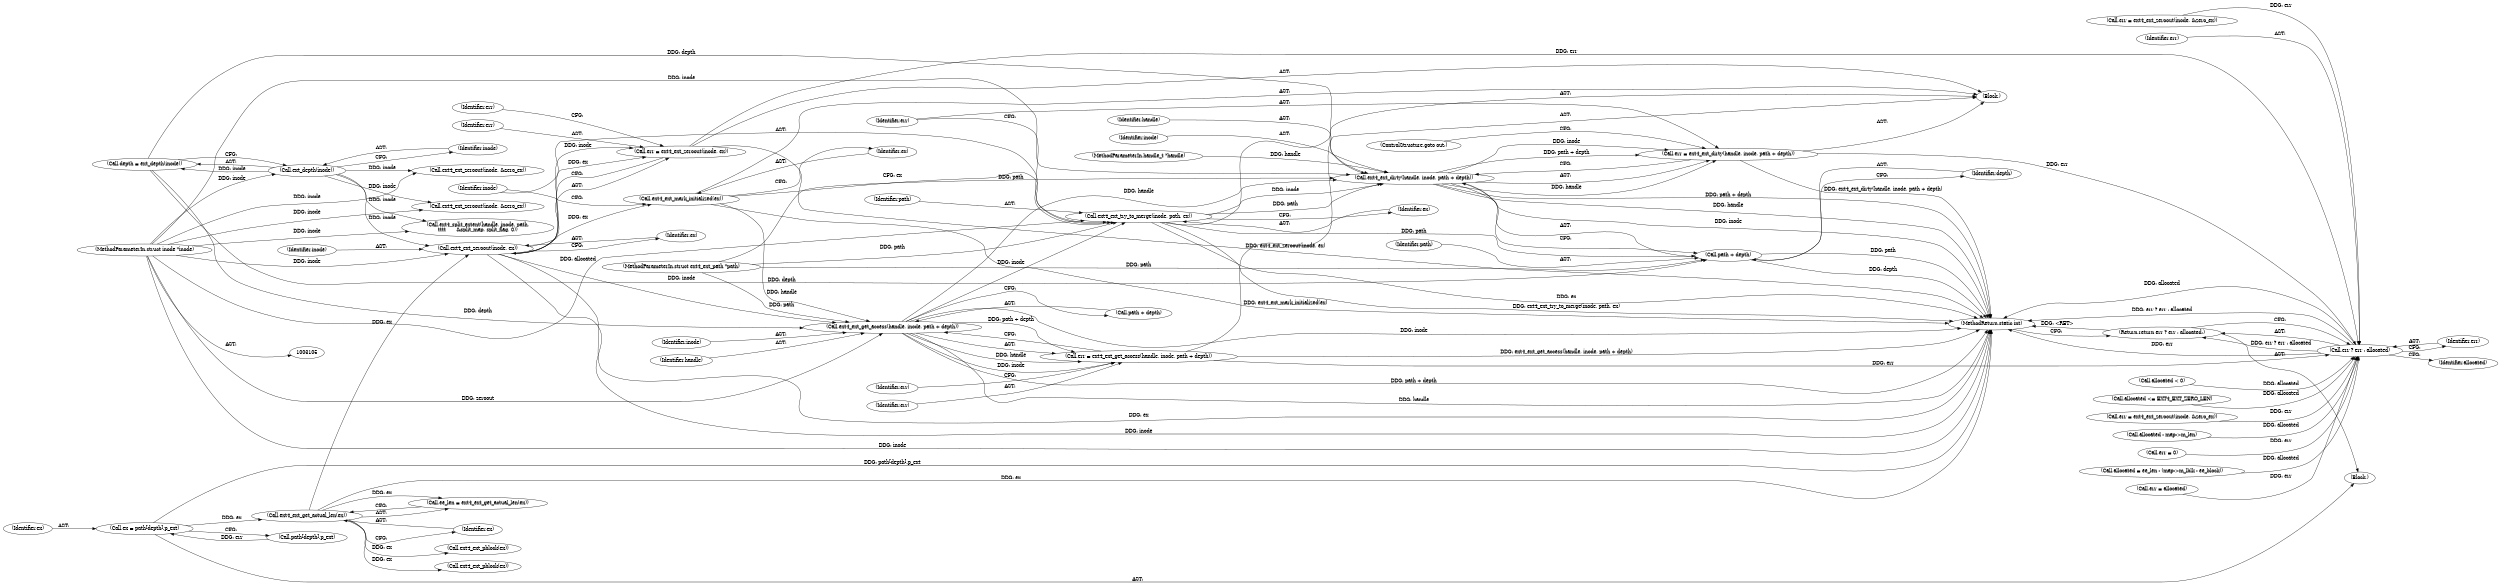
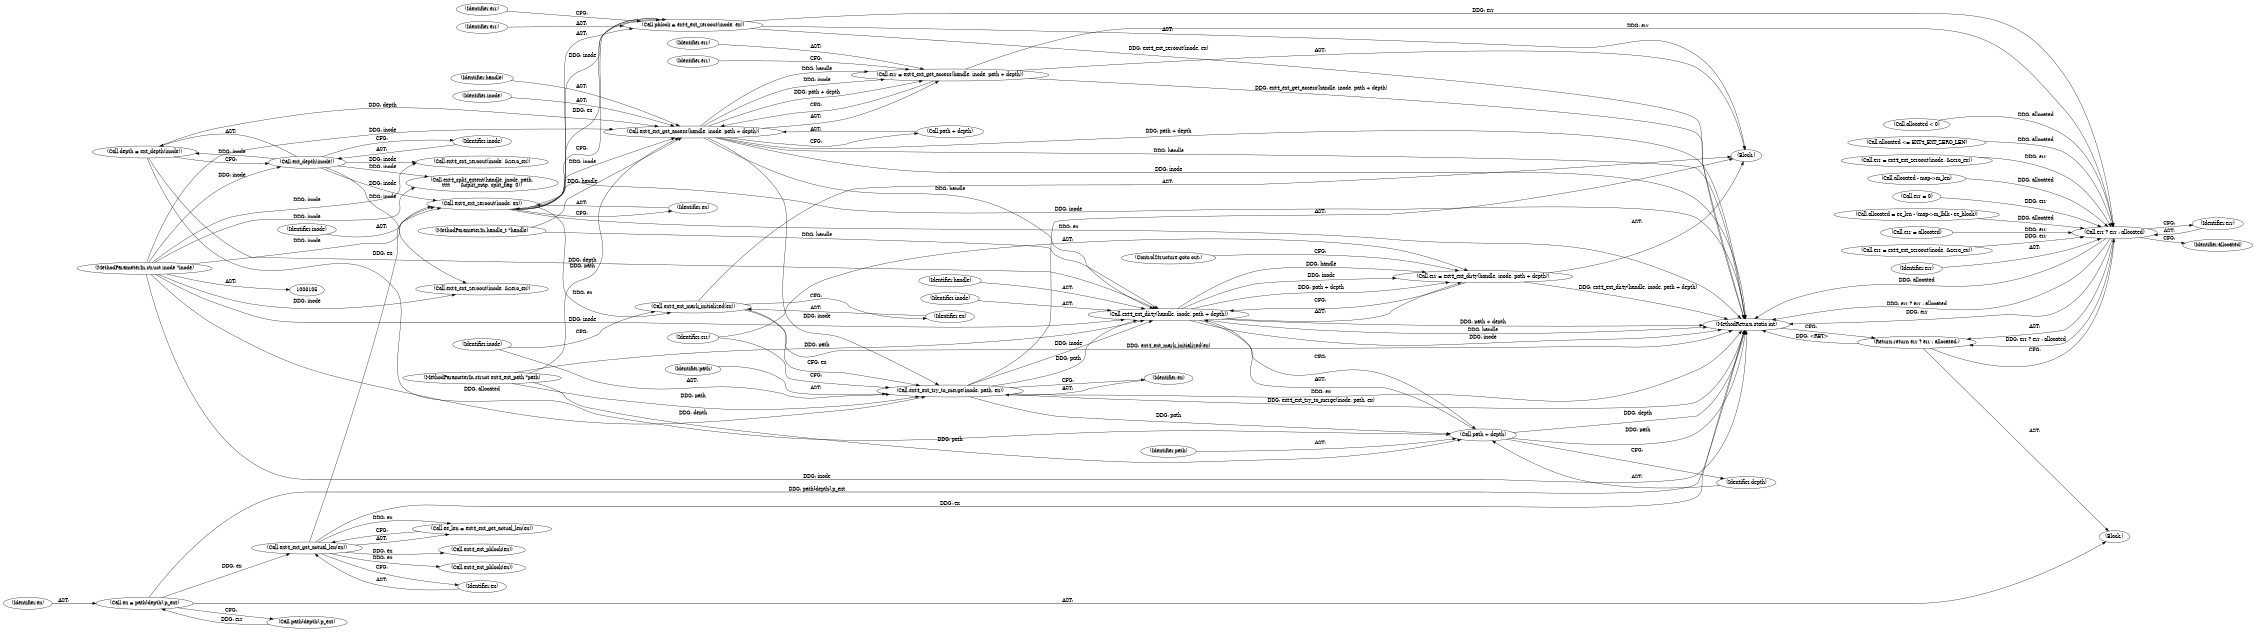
node "(Call,err = ext4_ext_zeroout(inode, ex))": label "(Call,err = ext4_ext_zeroout(inode, ex))" -> "(Call,pblock = ext4_ext_zeroout(inode, ex))"
edge "(Call,err = ext4_ext_dirty(handle, inode, path + depth))" -> "(Call,err ? err : allocated)": removed, label "DDG: err"
edge "(Call,ext4_ext_mark_initialized(ex))" -> "(Call,ext4_ext_get_access(handle, inode, path + depth))": now "(MethodParameterIn,handle_t *handle)" -> "(Call,ext4_ext_get_access(handle, inode, path + depth))"
edge "(MethodParameterIn,struct inode *inode)" -> "(Call,ext4_ext_get_access(handle, inode, path + depth))": label "DDG: zeroout" -> "DDG: inode"
